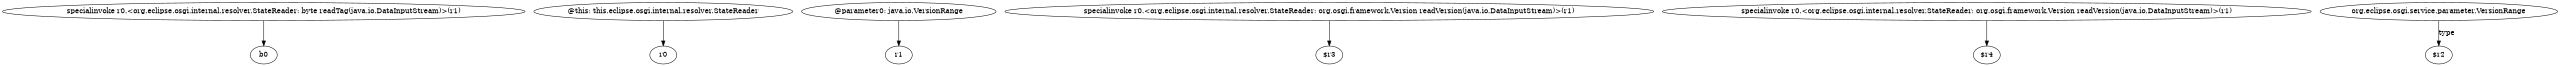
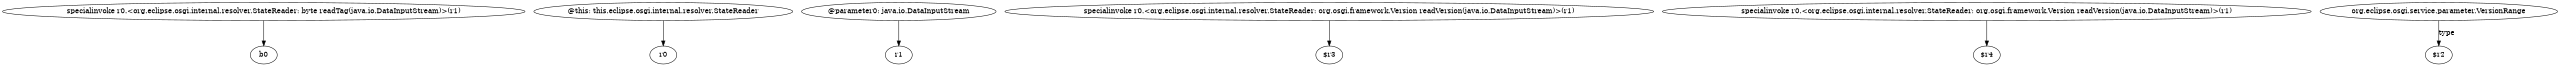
node "@parameter0: java.io.VersionRange": label "@parameter0: java.io.VersionRange" -> "@parameter0: java.io.DataInputStream"
